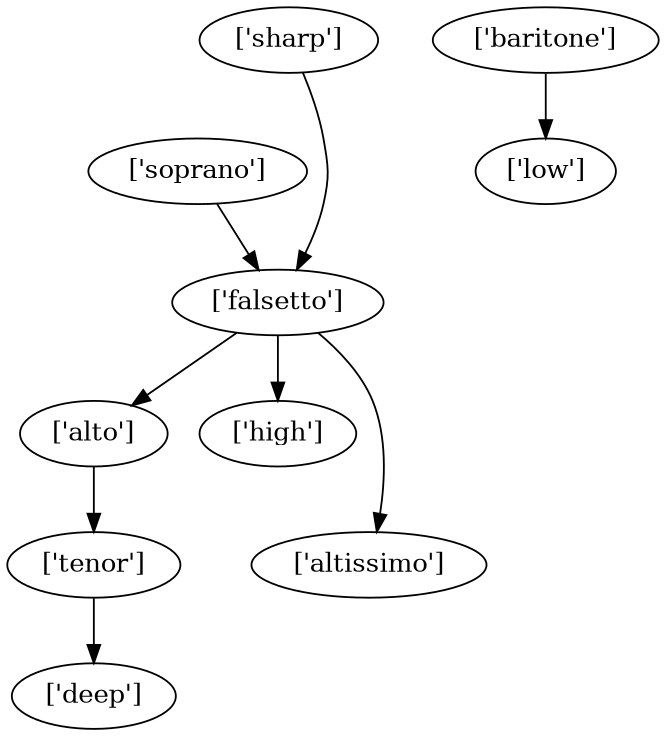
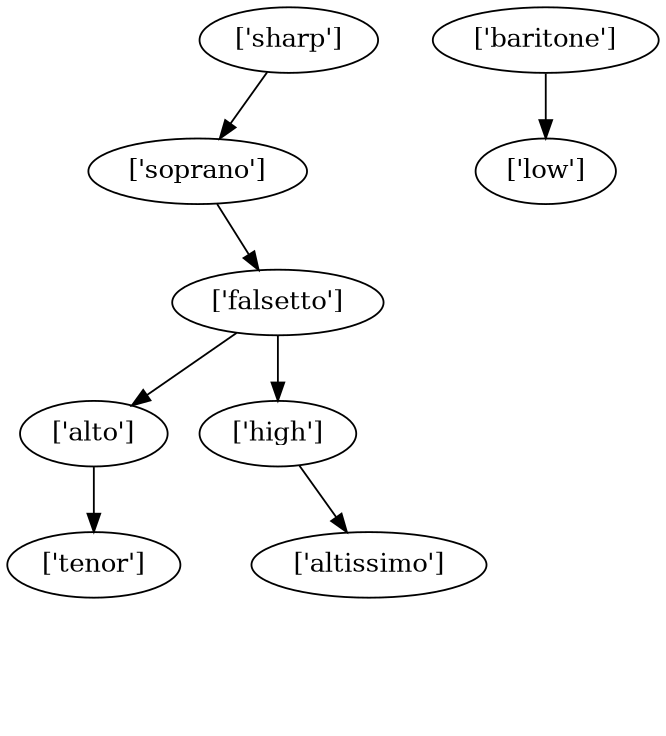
edge "['sharp']" -> "['falsetto']": now "['sharp']" -> "['soprano']"
edge "['falsetto']" -> "['altissimo']": now "['high']" -> "['altissimo']"
node "['deep']": removed
